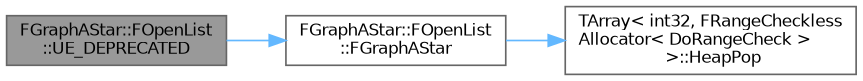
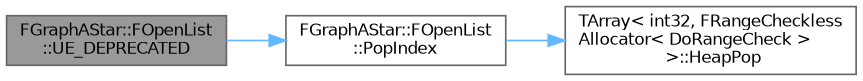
node "FGraphAStar::FOpenList ::FGraphAStar": label "FGraphAStar::FOpenList ::FGraphAStar" -> "FGraphAStar::FOpenList ::PopIndex"
